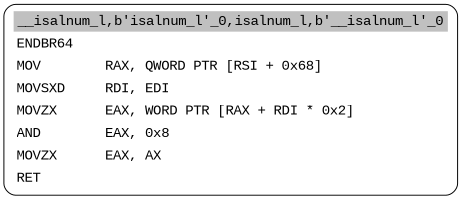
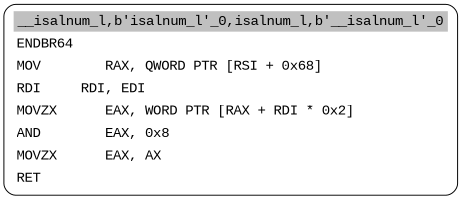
node "__isalnum_l,b'isalnum_l'_0,isalnum_l,b'__isalnum_l'_0": text "MOVSXD     RDI, EDI" -> "RDI     RDI, EDI"
